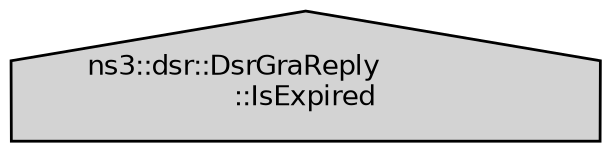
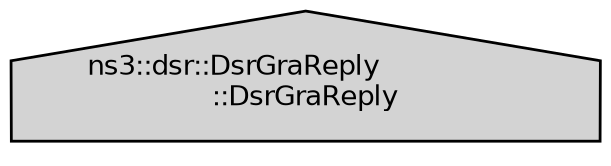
node "ns3::dsr::DsrGraReply ::IsExpired": label "ns3::dsr::DsrGraReply ::IsExpired" -> "ns3::dsr::DsrGraReply ::DsrGraReply"
